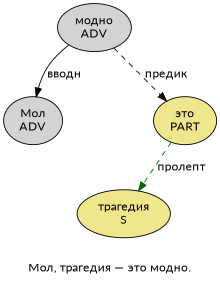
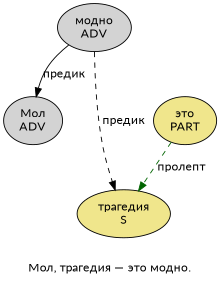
edge "модно ADV" -> "это PART": now "модно ADV" -> "трагедия S"
edge "модно ADV" -> "Мол ADV": label "вводн" -> "предик"
